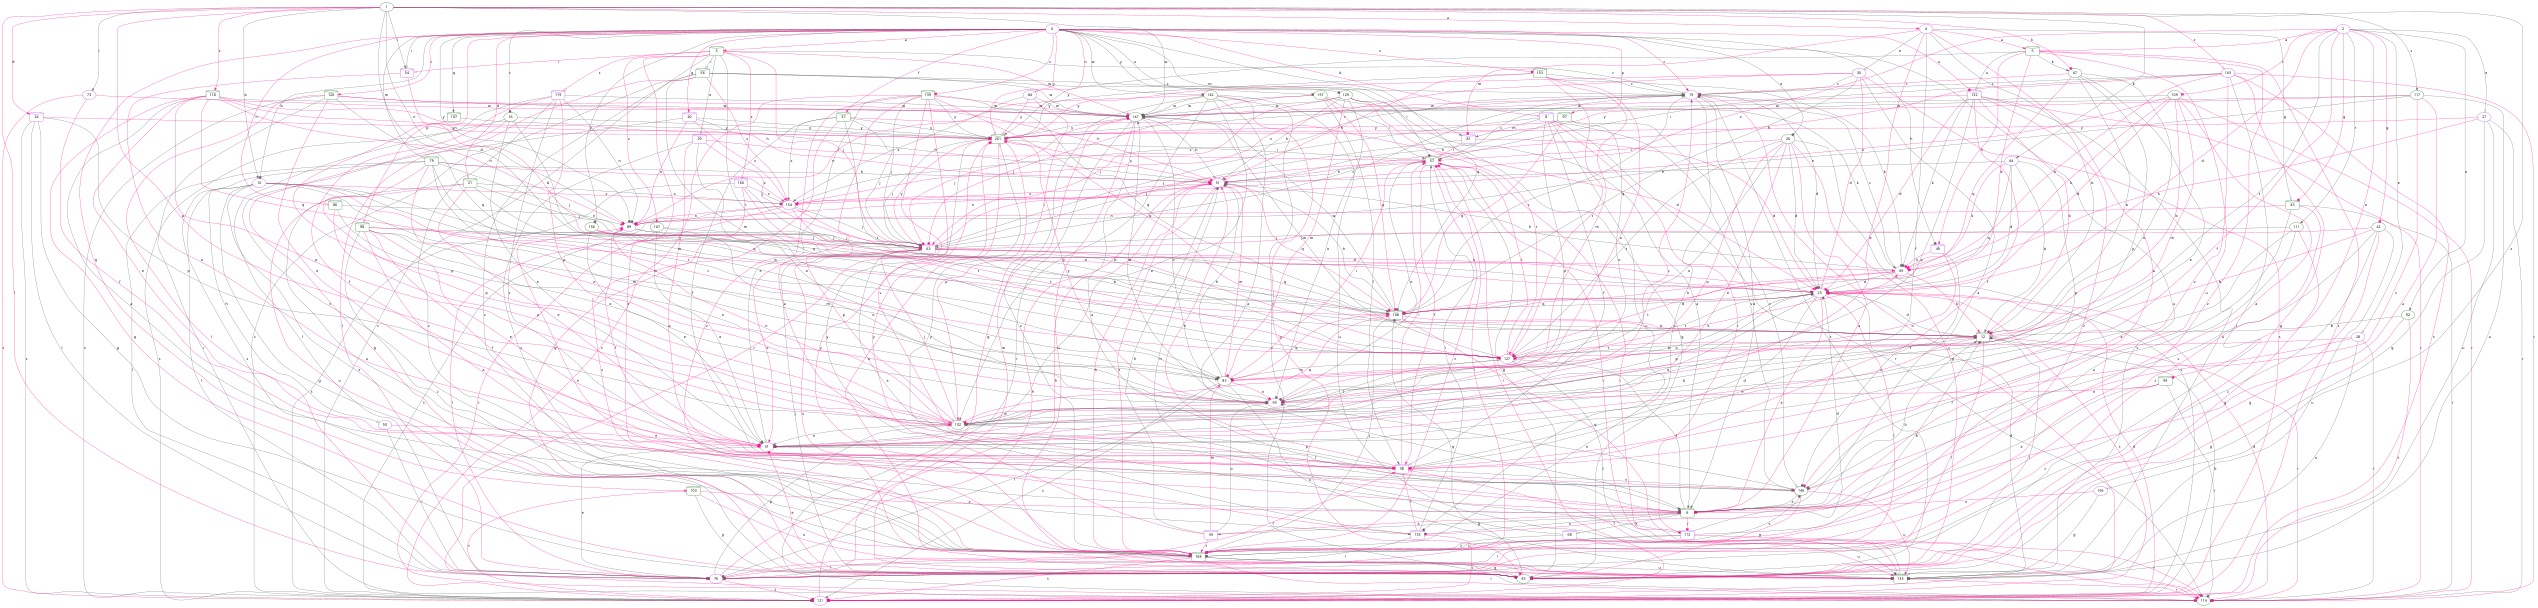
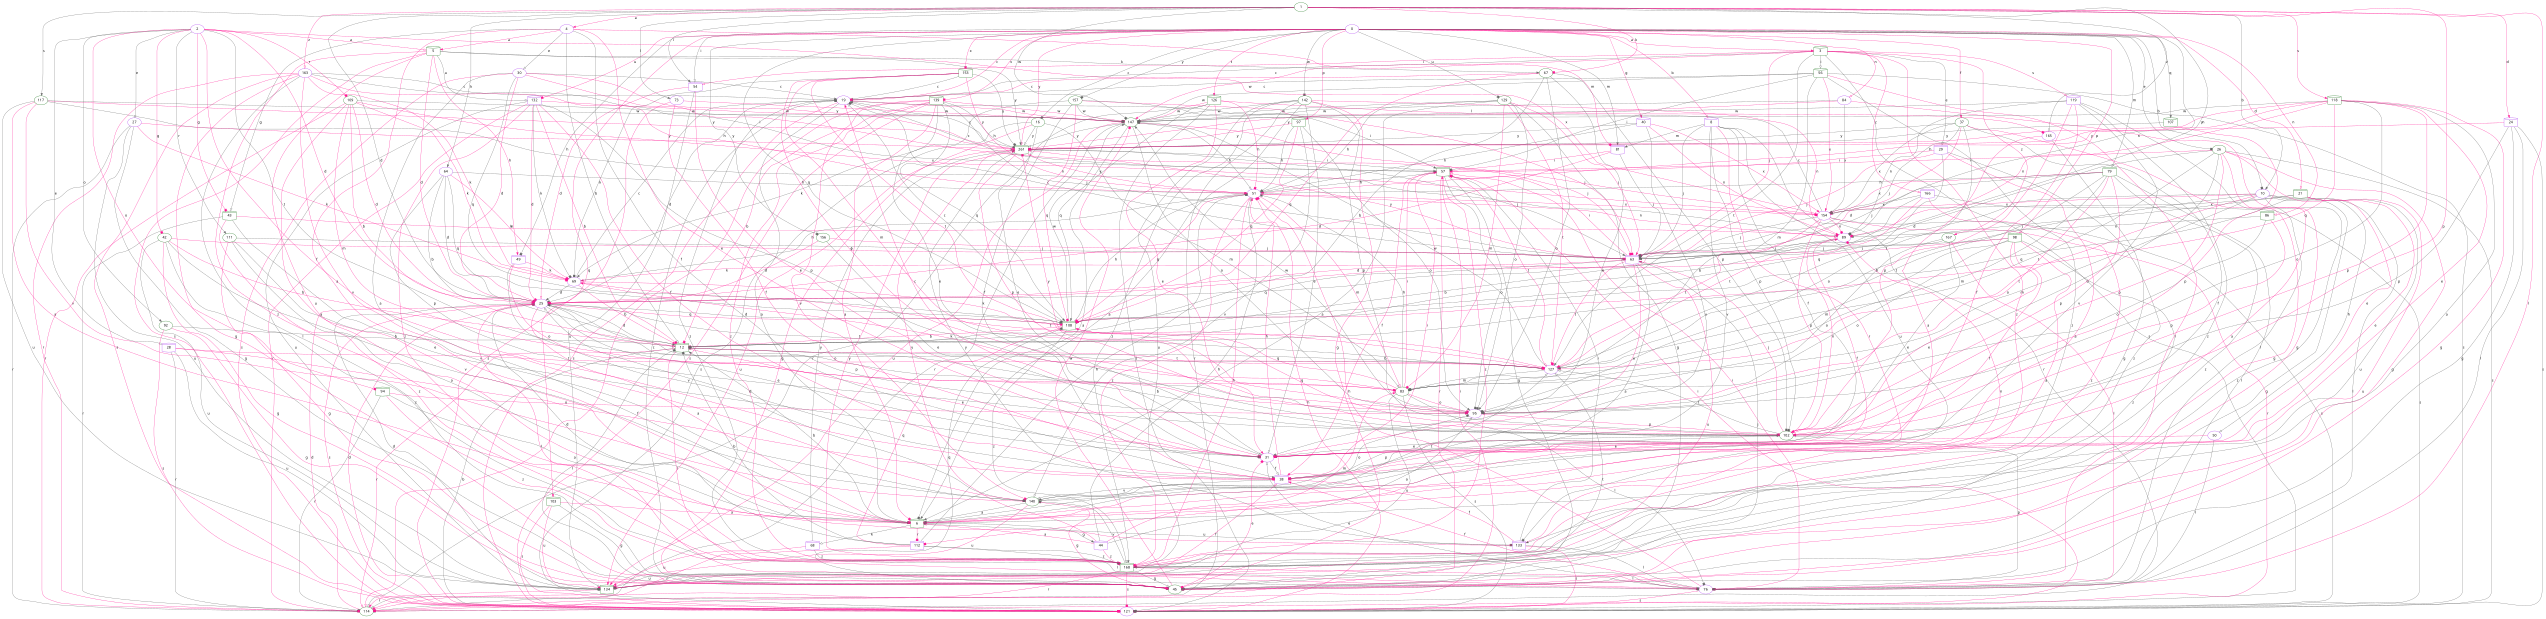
edge "0" -> "134": now "54" -> "134"
node "37": shape cylinder -> ellipse
node "28": shape ellipse -> cylinder
edge "118" -> "95": added, label "o"
edge "126" -> "76": now "126" -> "165"
